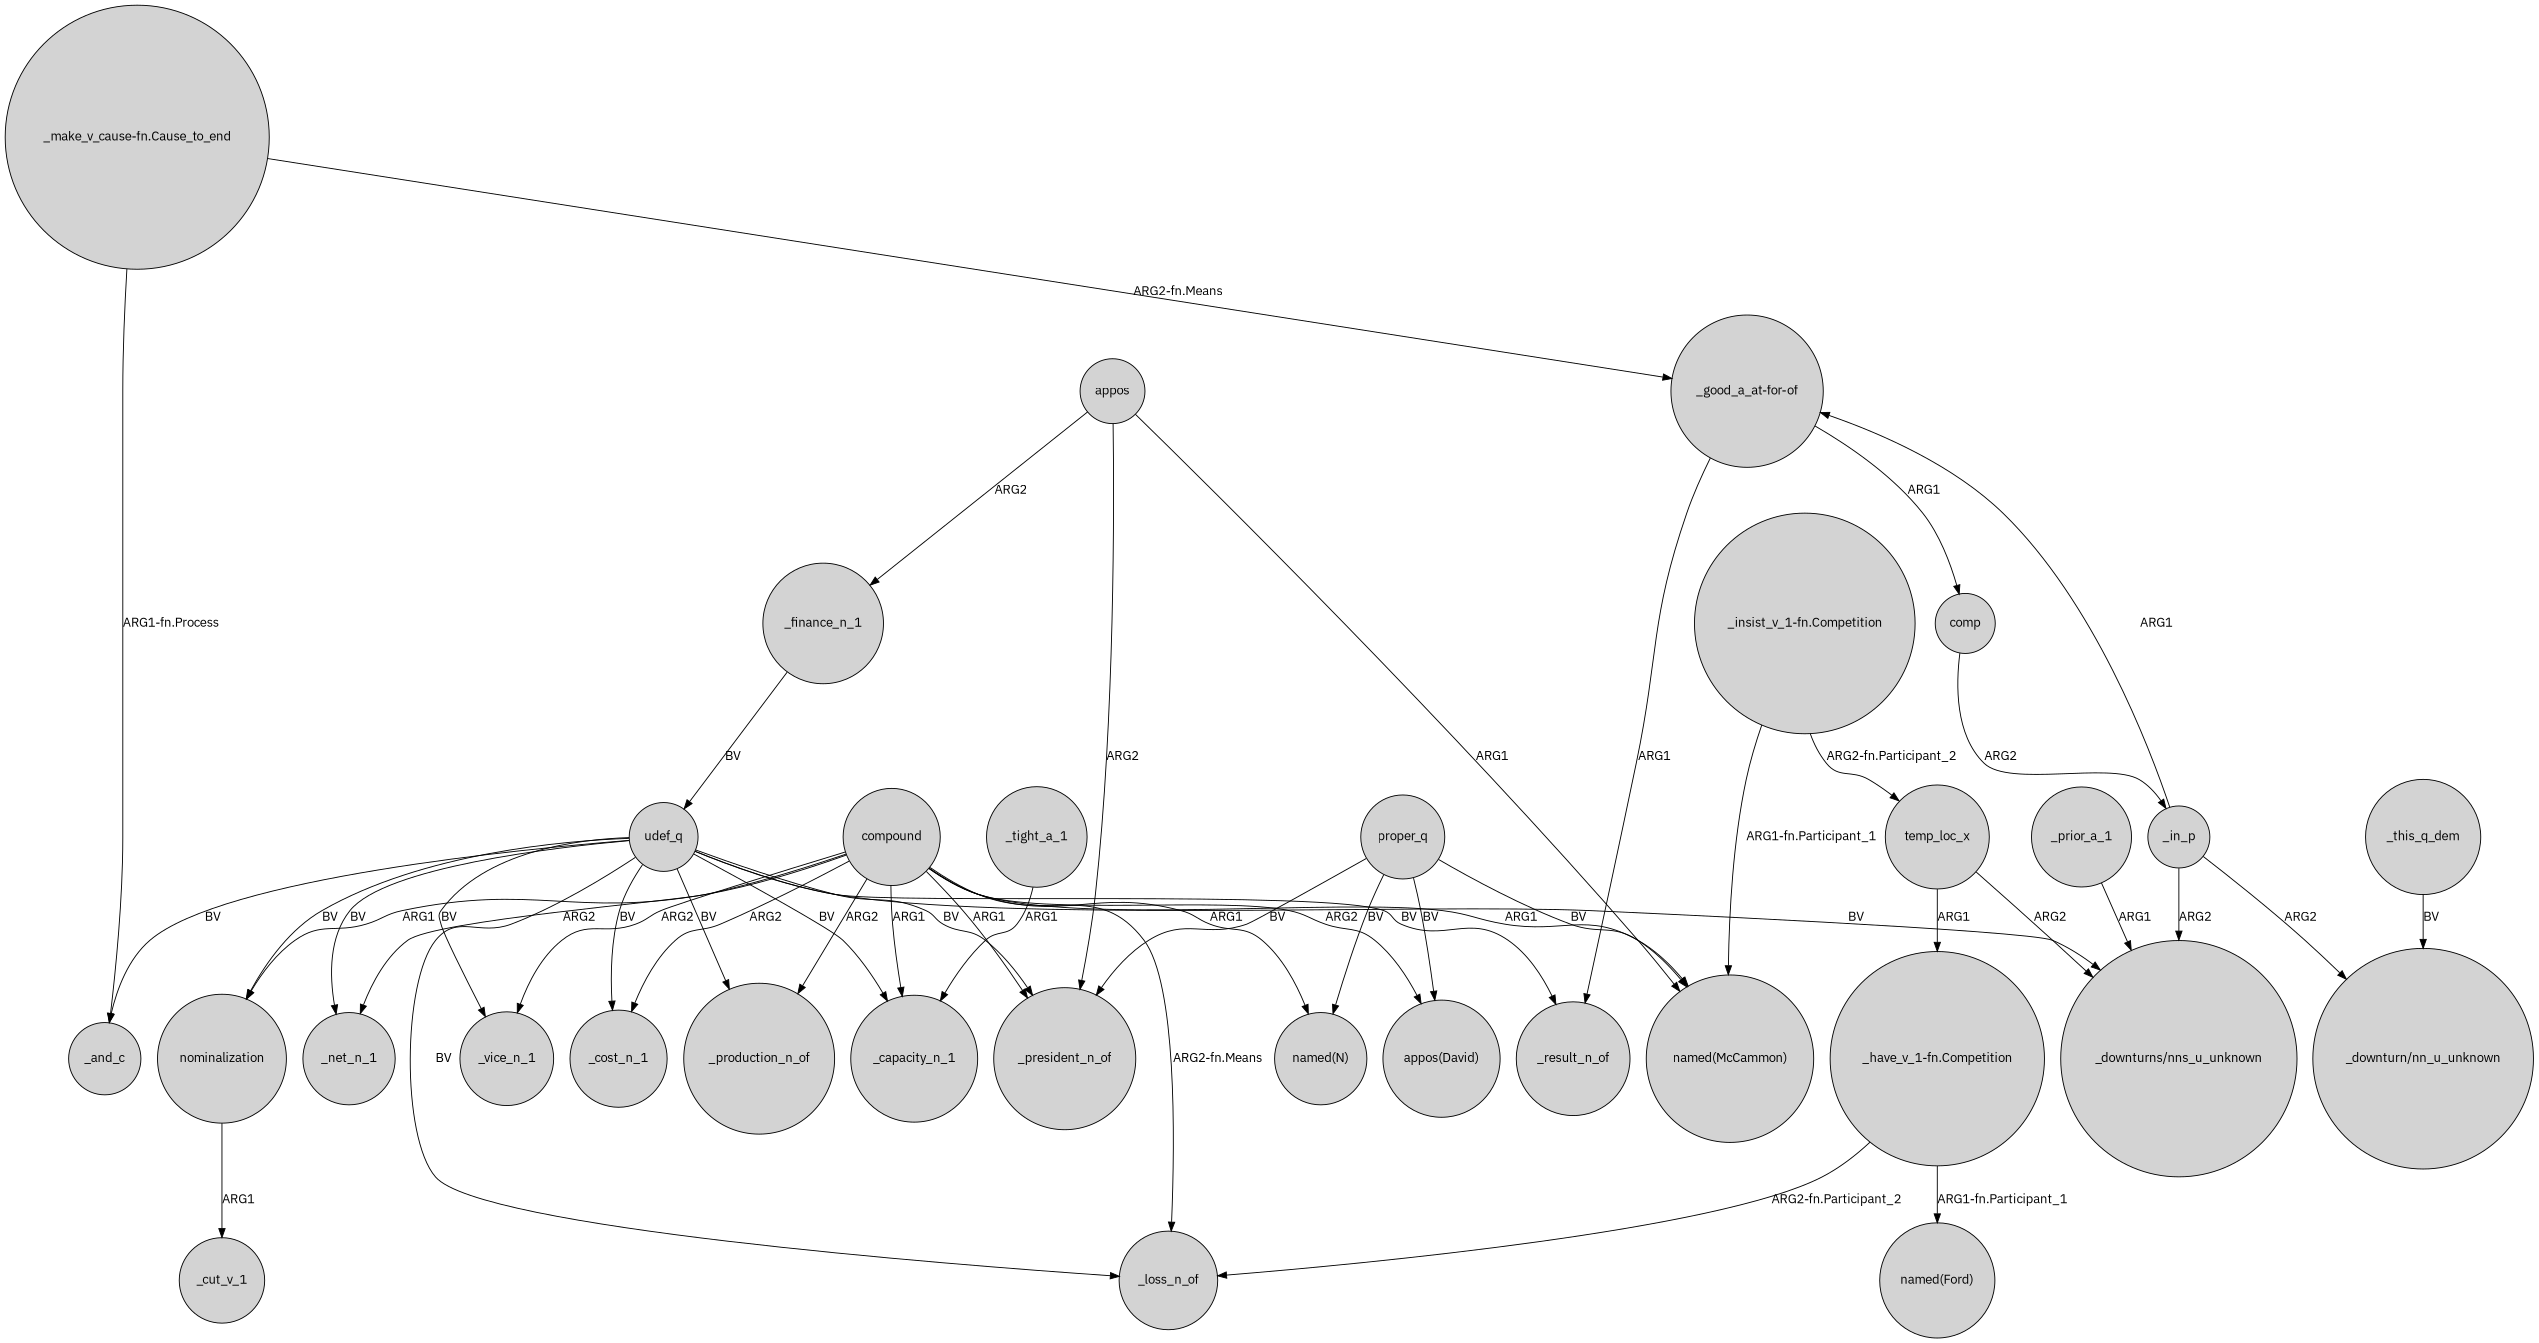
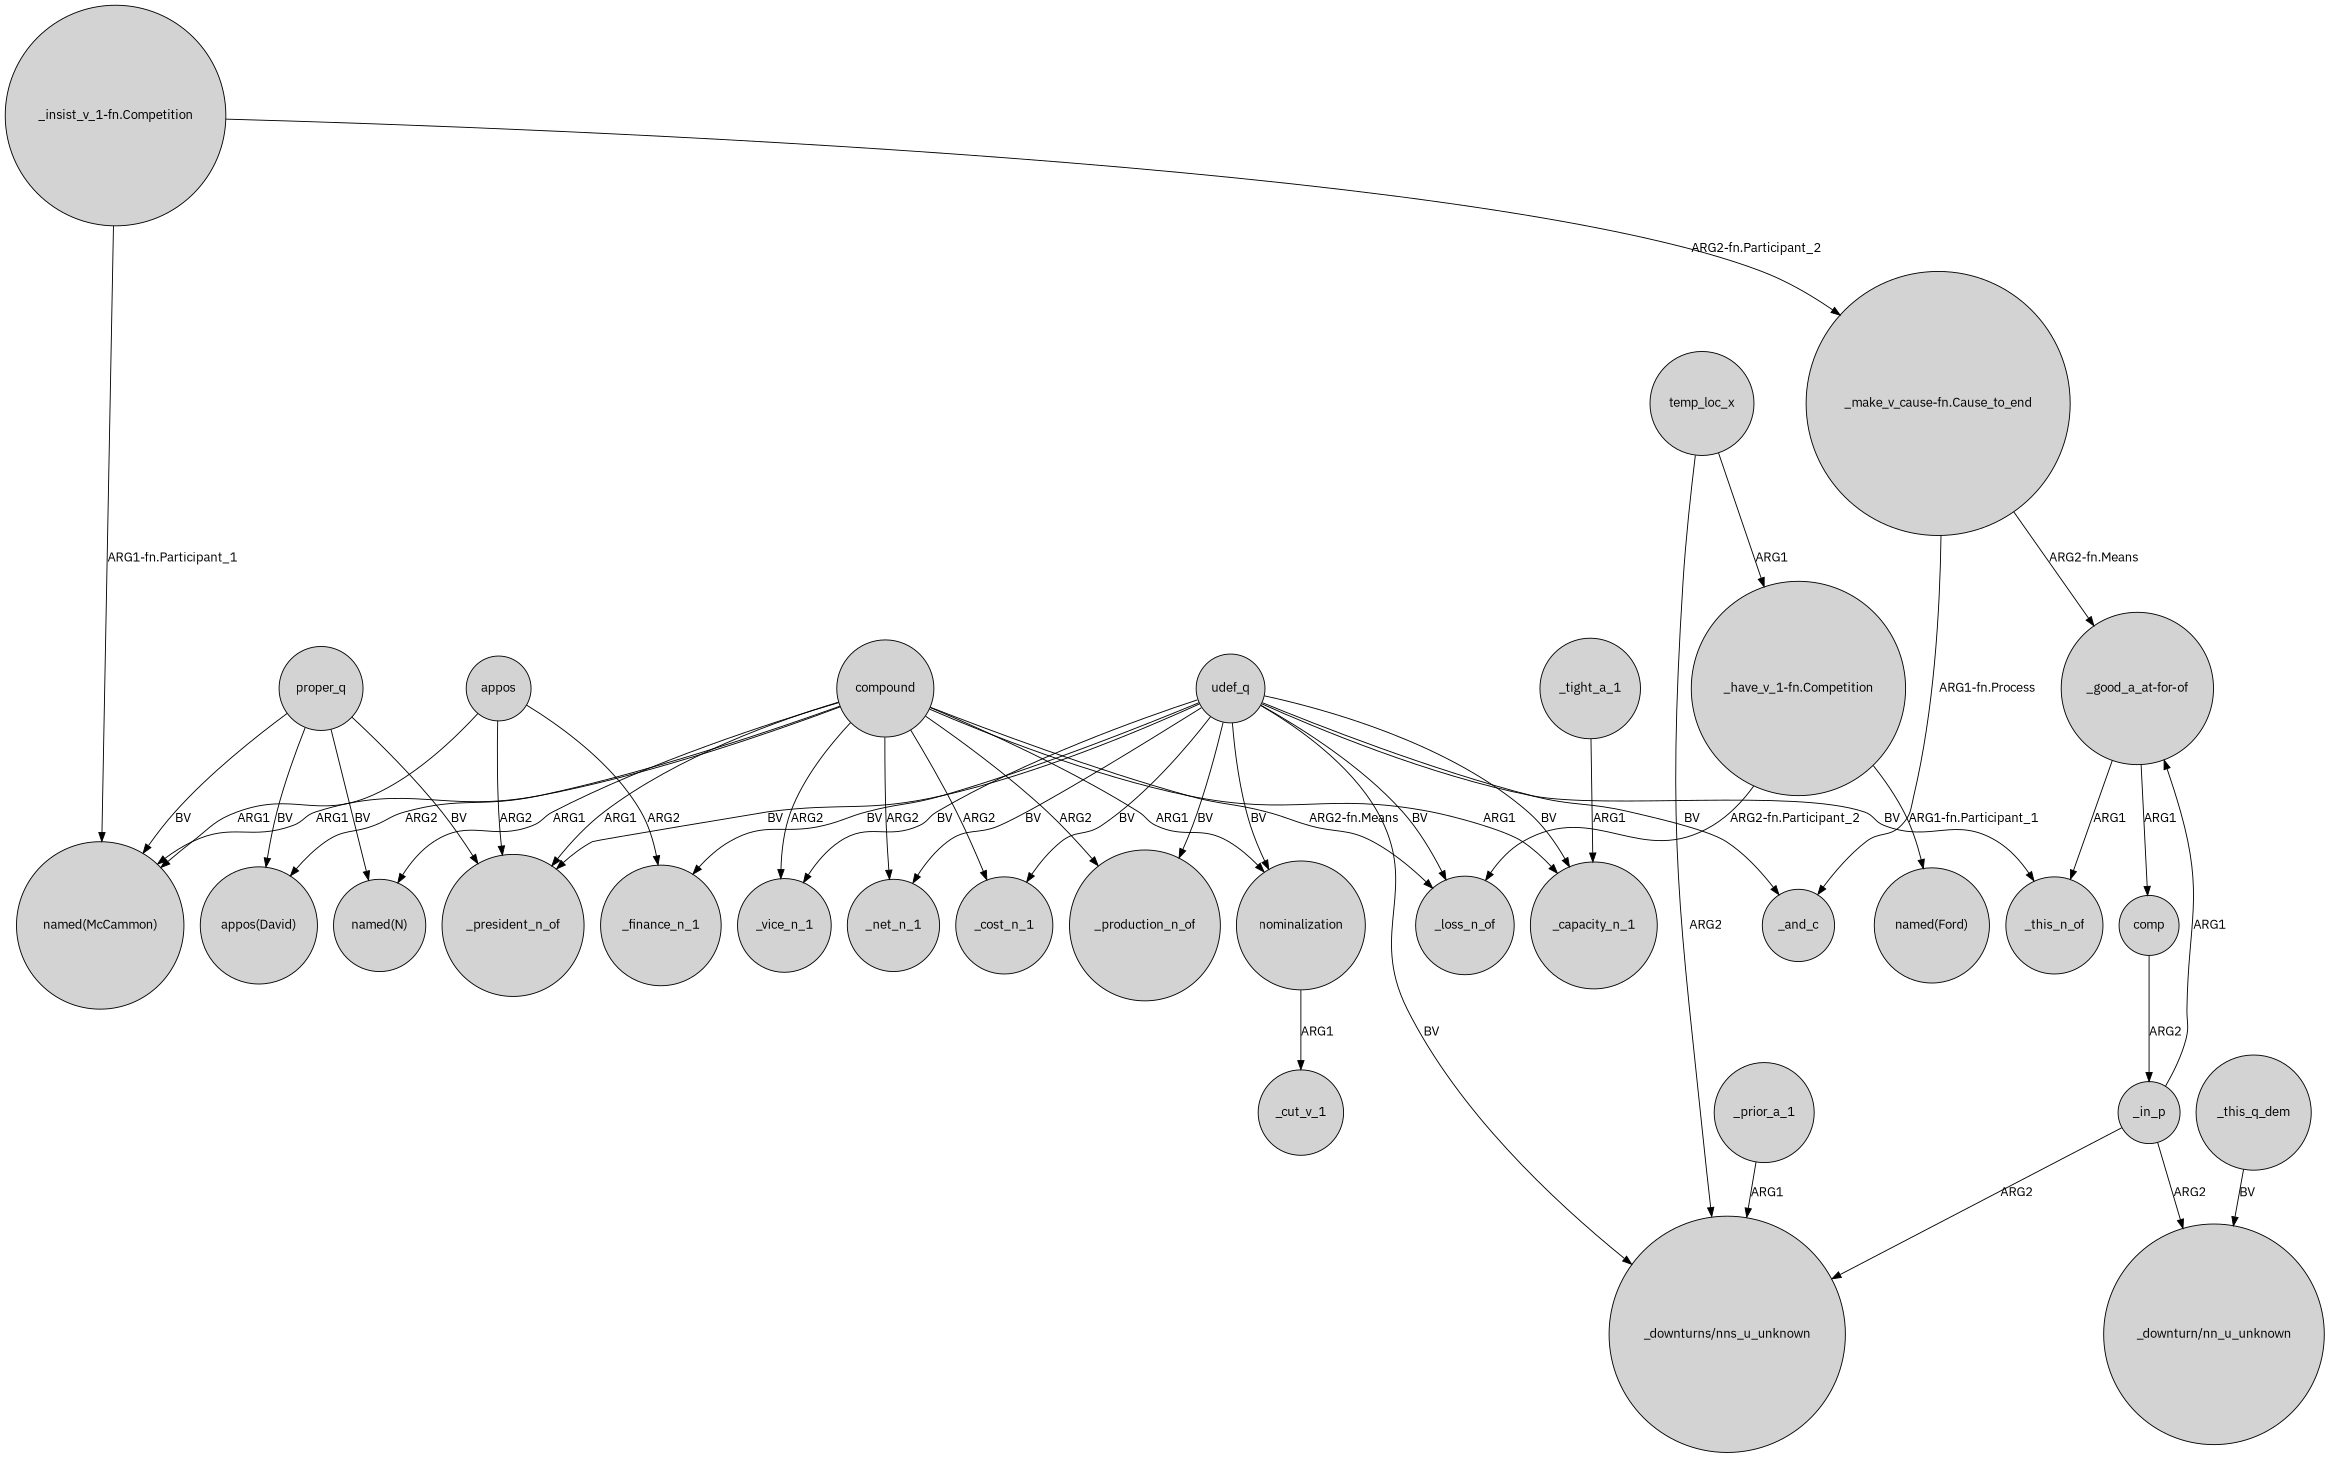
edge "_finance_n_1" -> "udef_q": reversed
edge "_insist_v_1-fn.Competition" -> "temp_loc_x": now "_insist_v_1-fn.Competition" -> "_make_v_cause-fn.Cause_to_end"
node "_result_n_of": label "_result_n_of" -> "_this_n_of"
